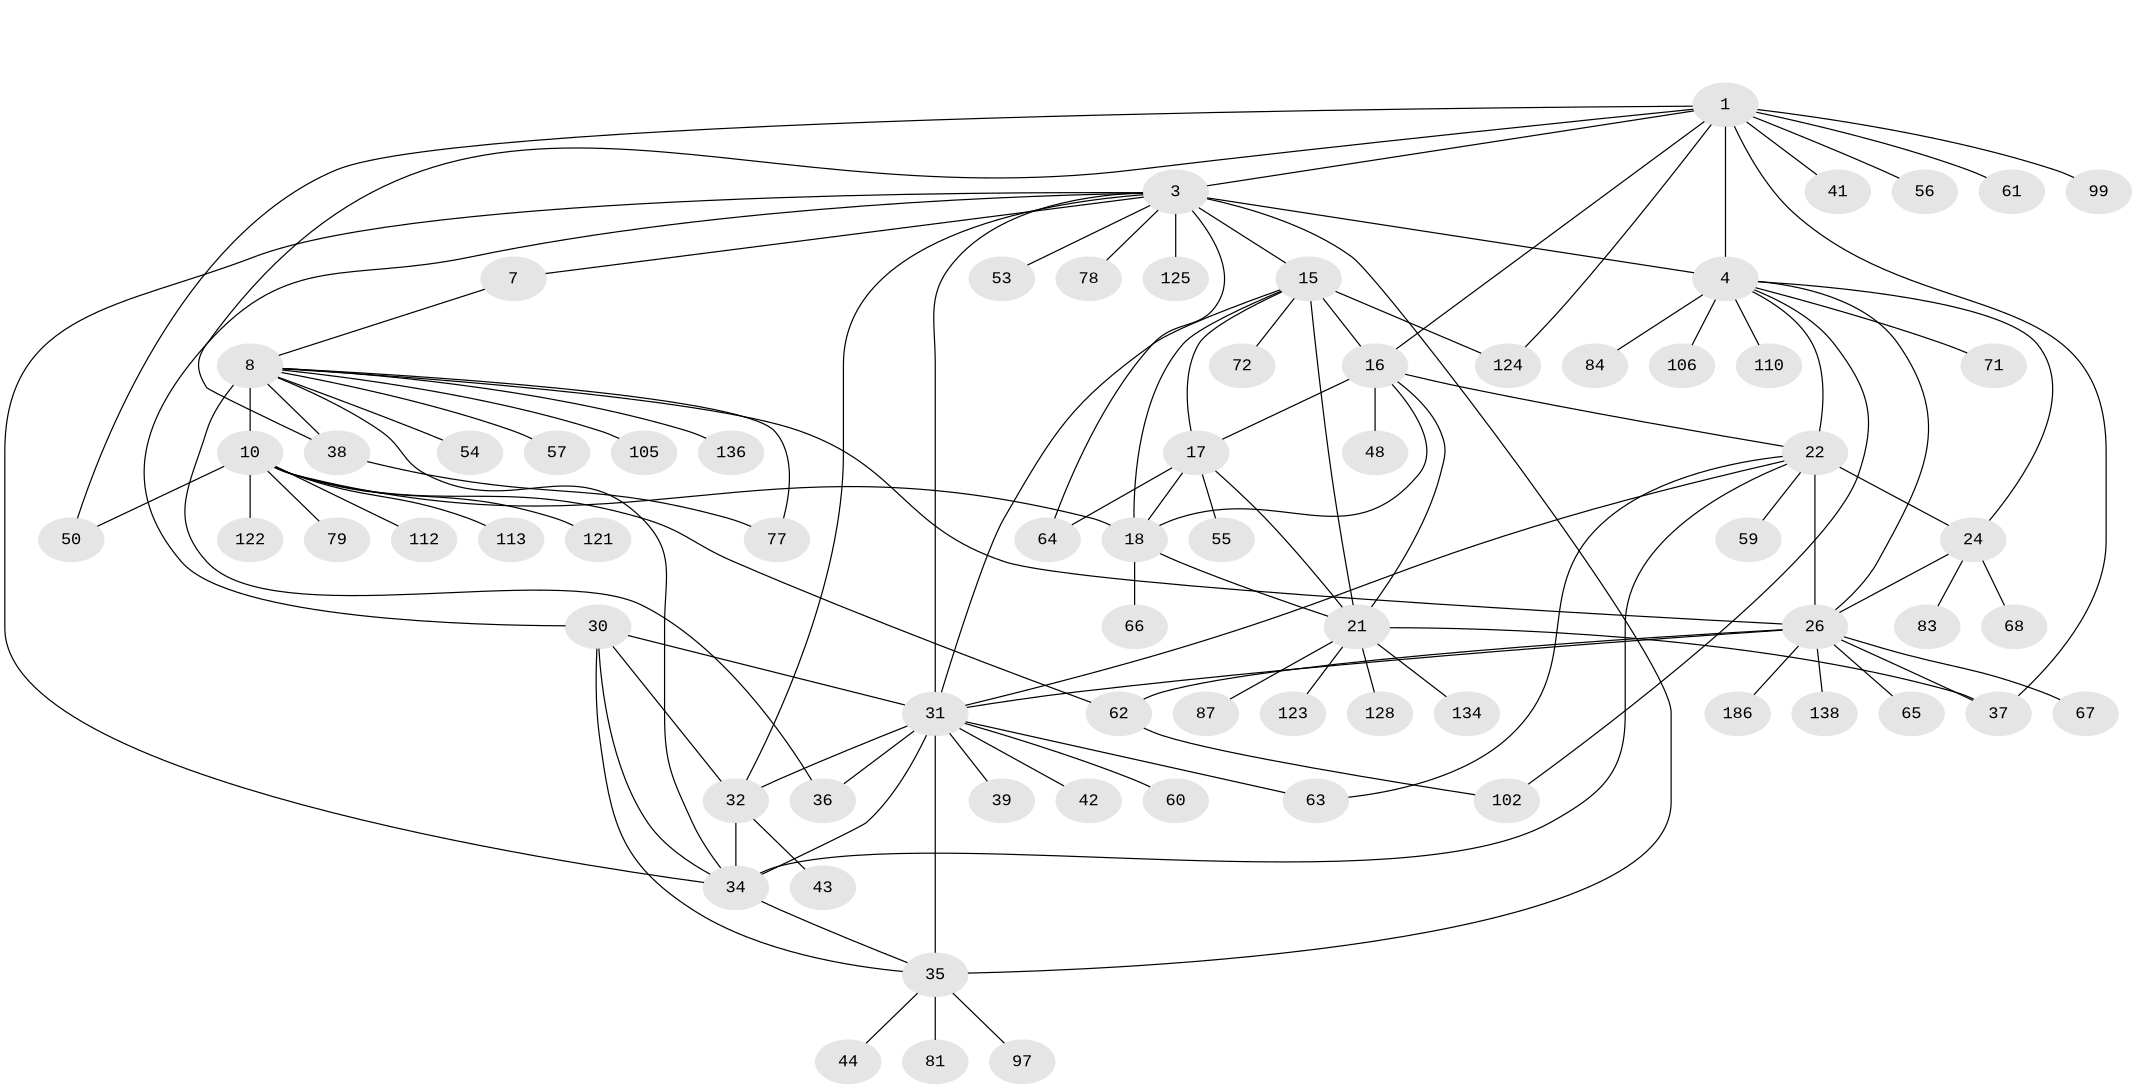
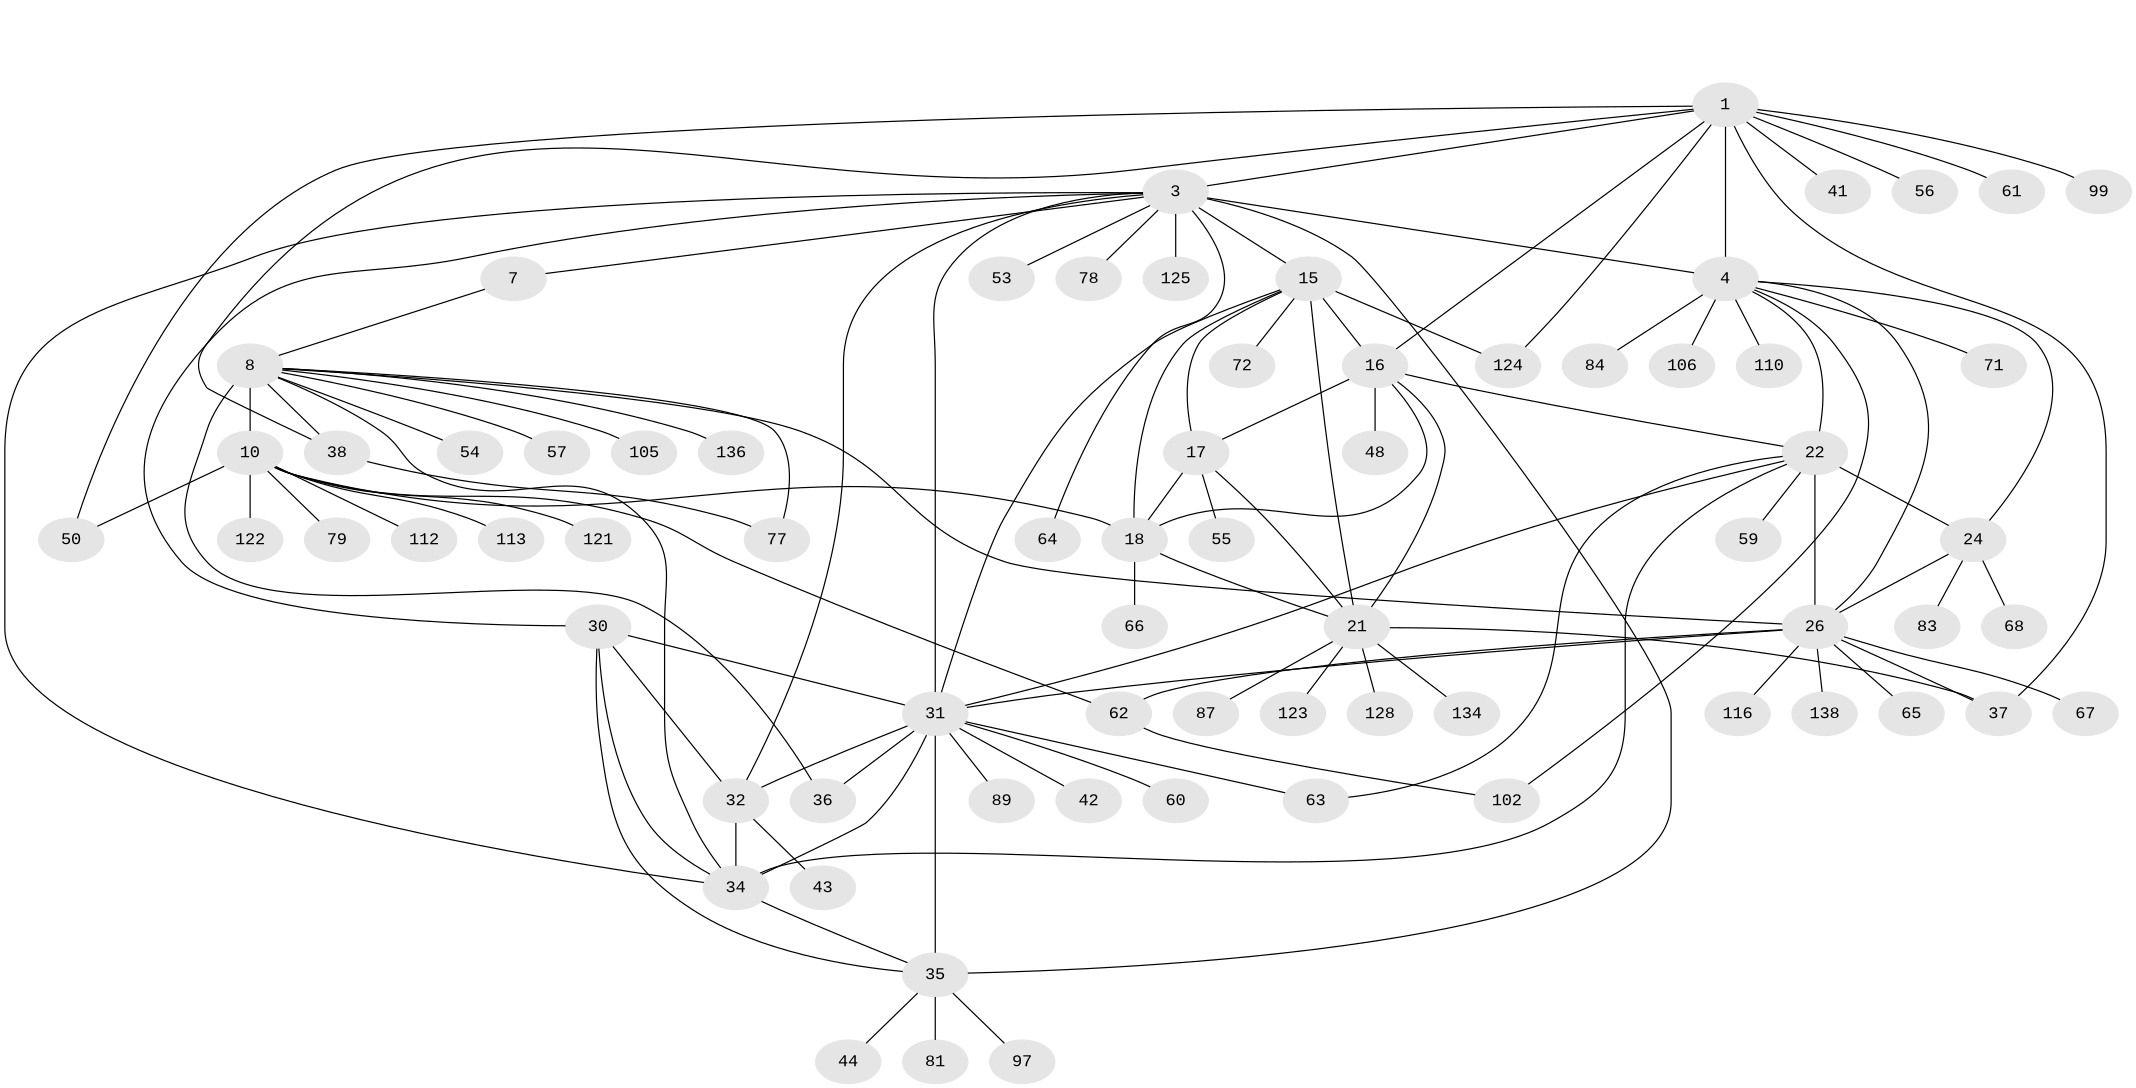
edge "17" -- "64": removed
node "186": label "186" -> "116"
node "39": label "39" -> "89"
